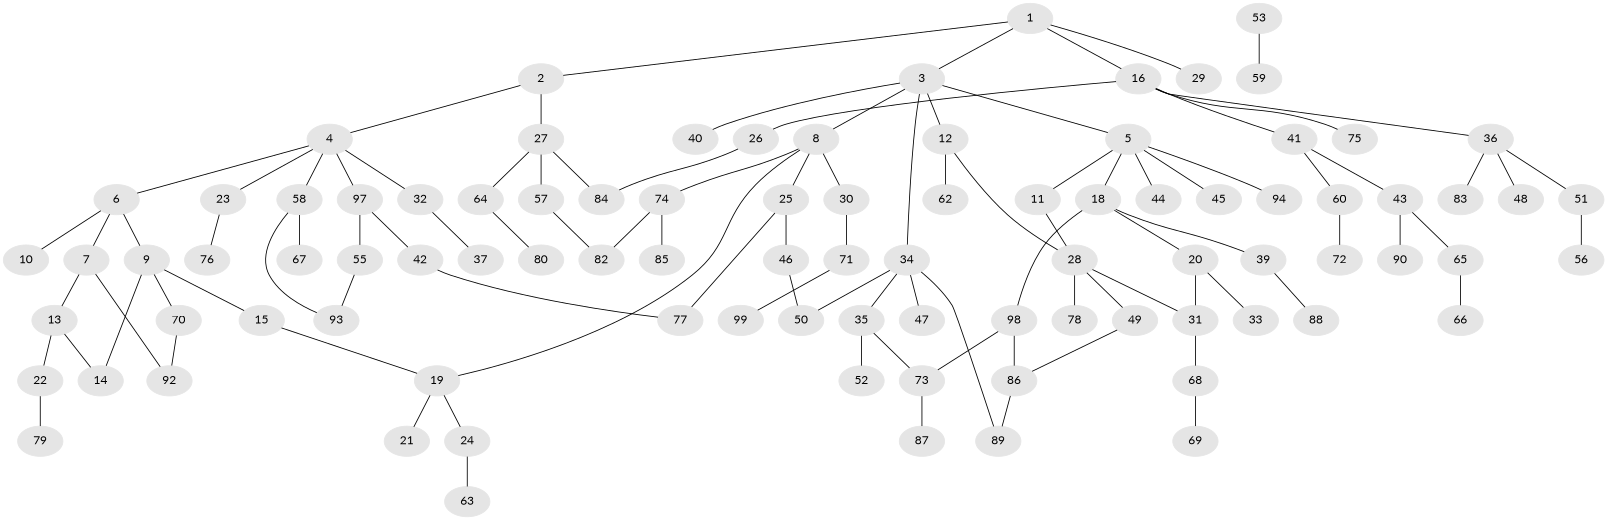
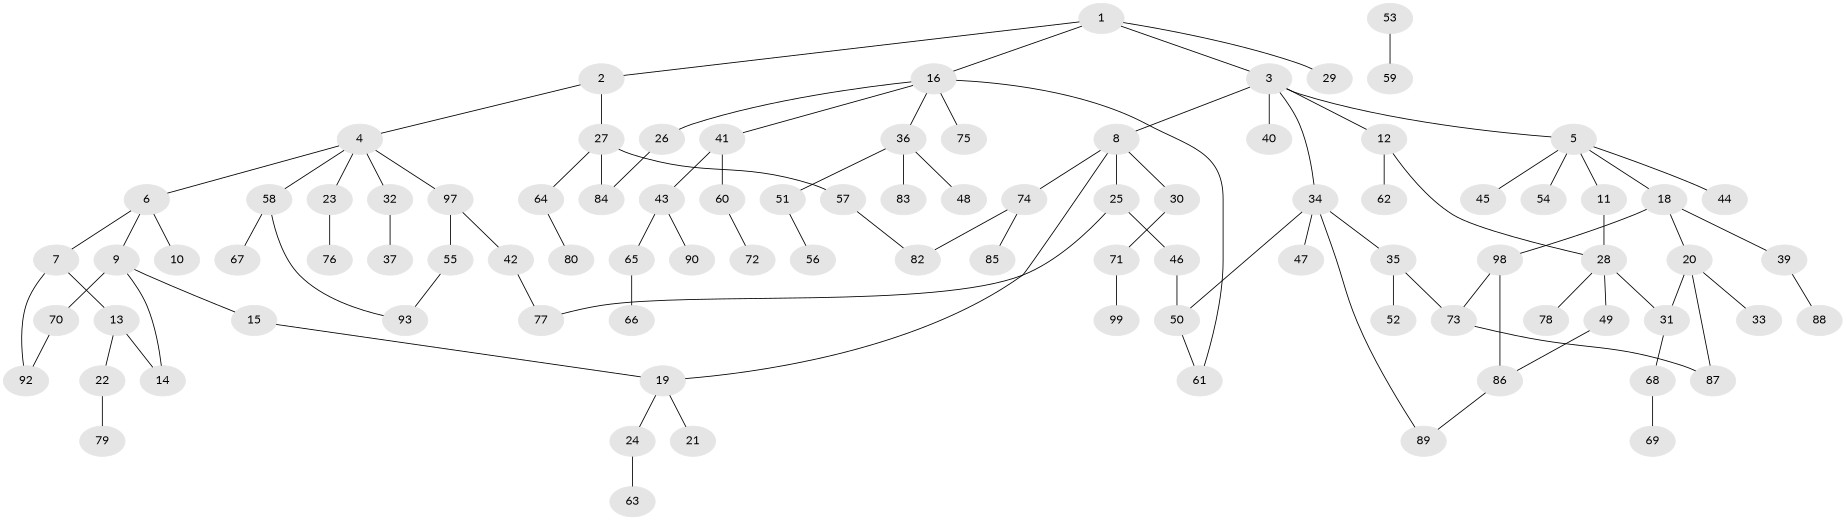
node "94": label "94" -> "54"
edge "20" -- "87": added
node "61": added
